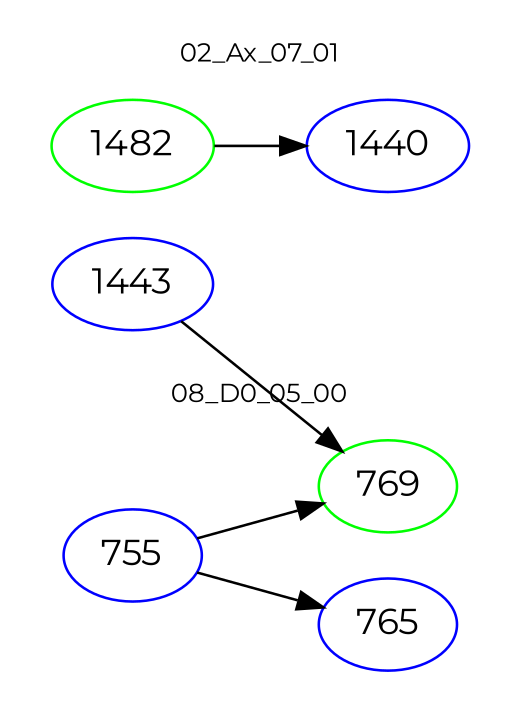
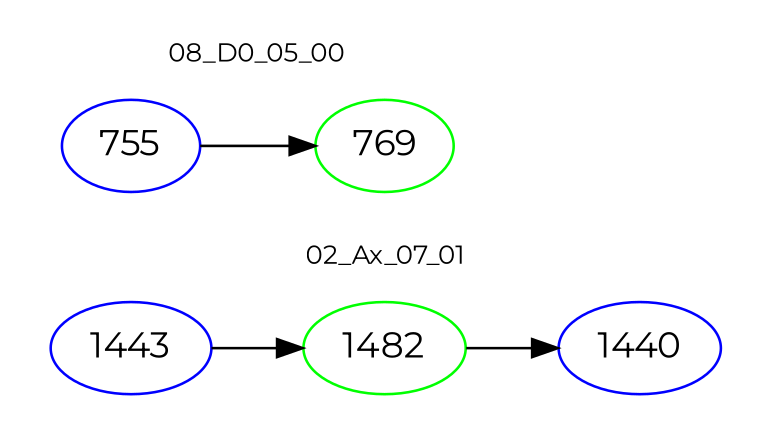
edge "1443" -> "769": now "1443" -> "1482"
node "765": removed
